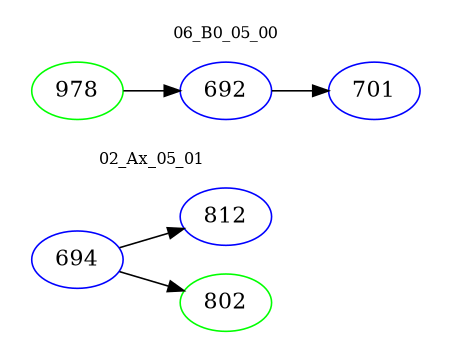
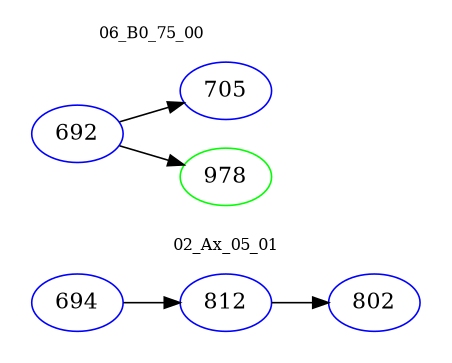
cluster "06_B0_05_00": label "06_B0_05_00" -> "06_B0_75_00"
edge "978" -> "692": reversed
node "701": label "701" -> "705"
edge "694" -> "802": now "812" -> "802"
node "802": color green -> blue
